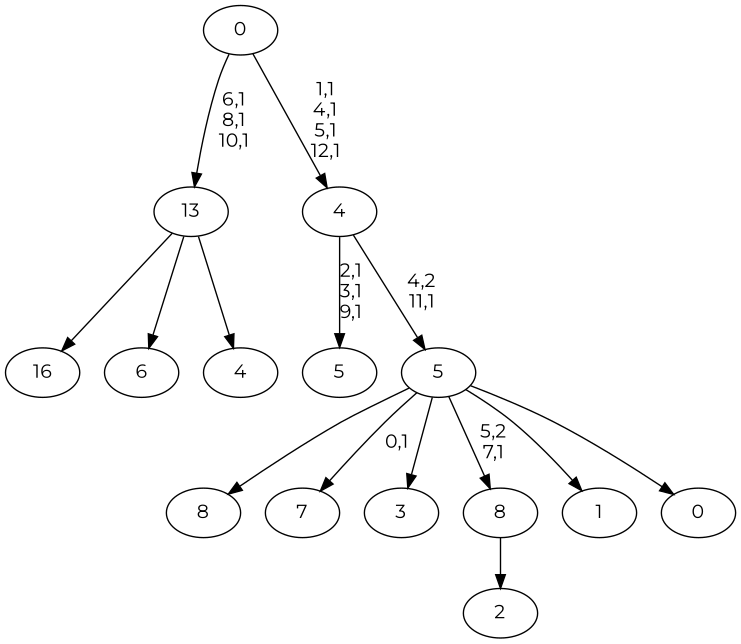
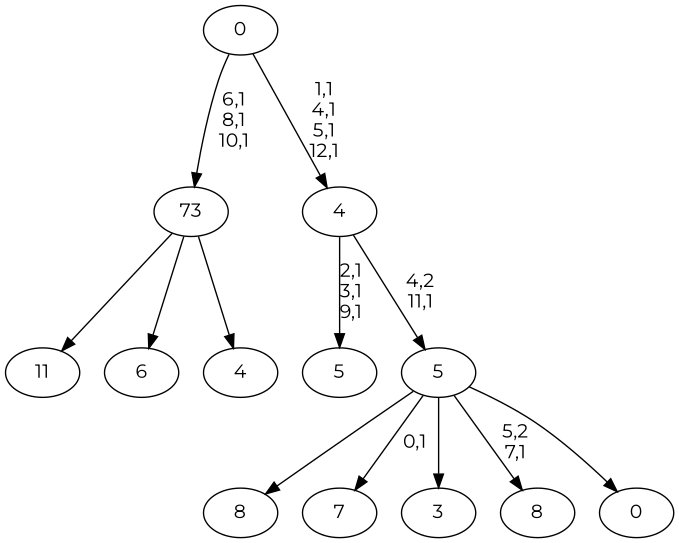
node "13": label "13" -> "73"
node "16": label "16" -> "11"
node "1": removed
node "2": removed
